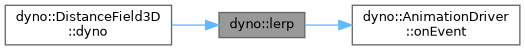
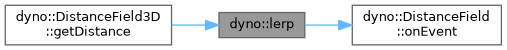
node "dyno::DistanceField3D ::dyno": label "dyno::DistanceField3D ::dyno" -> "dyno::DistanceField3D ::getDistance"
node "dyno::AnimationDriver ::onEvent": label "dyno::AnimationDriver ::onEvent" -> "dyno::DistanceField ::onEvent"
